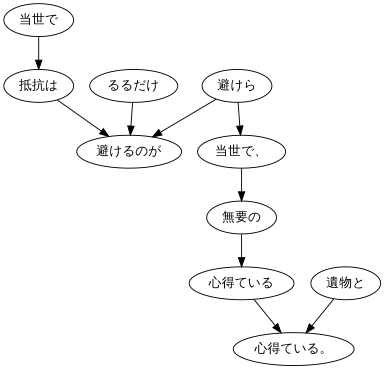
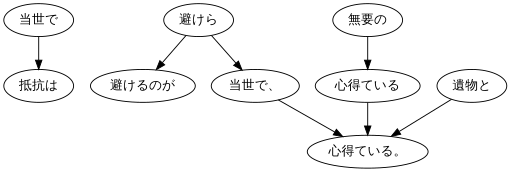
node "るるだけ": removed
edge "抵抗は" -> "避けるのが": removed
edge "当世で、" -> "無要の": now "当世で、" -> "心得ている。"
